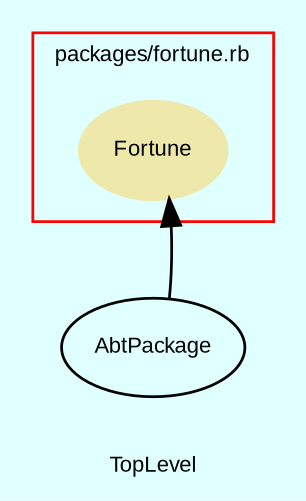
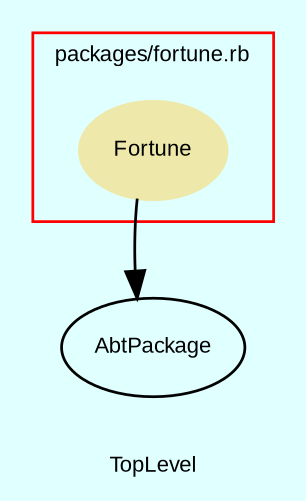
edge "AbtPackage" -> "Fortune": reversed
